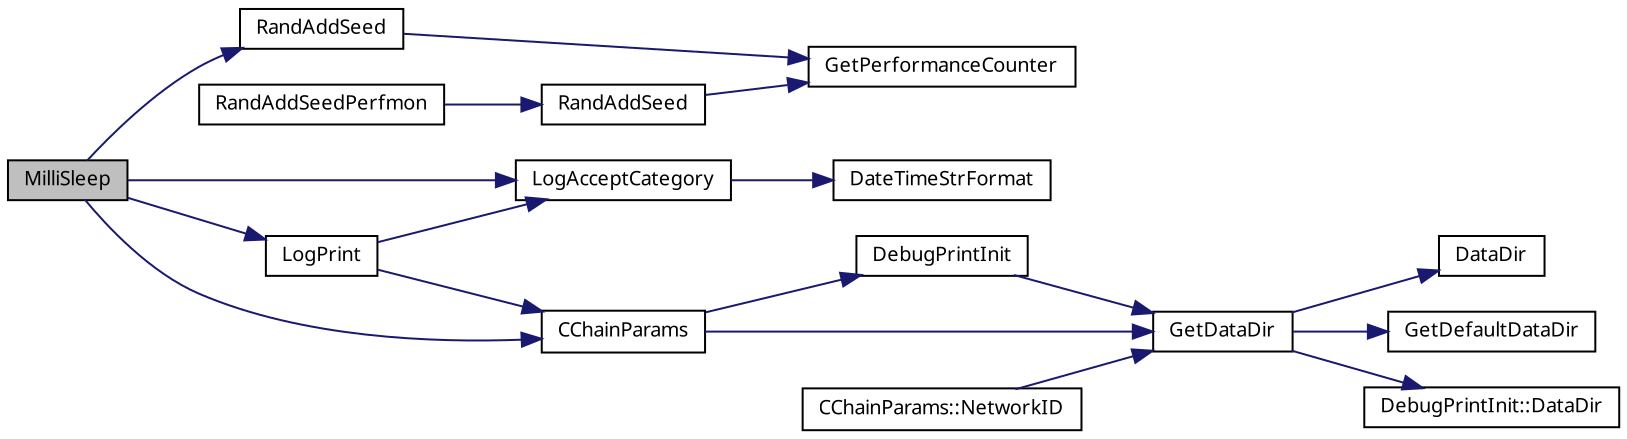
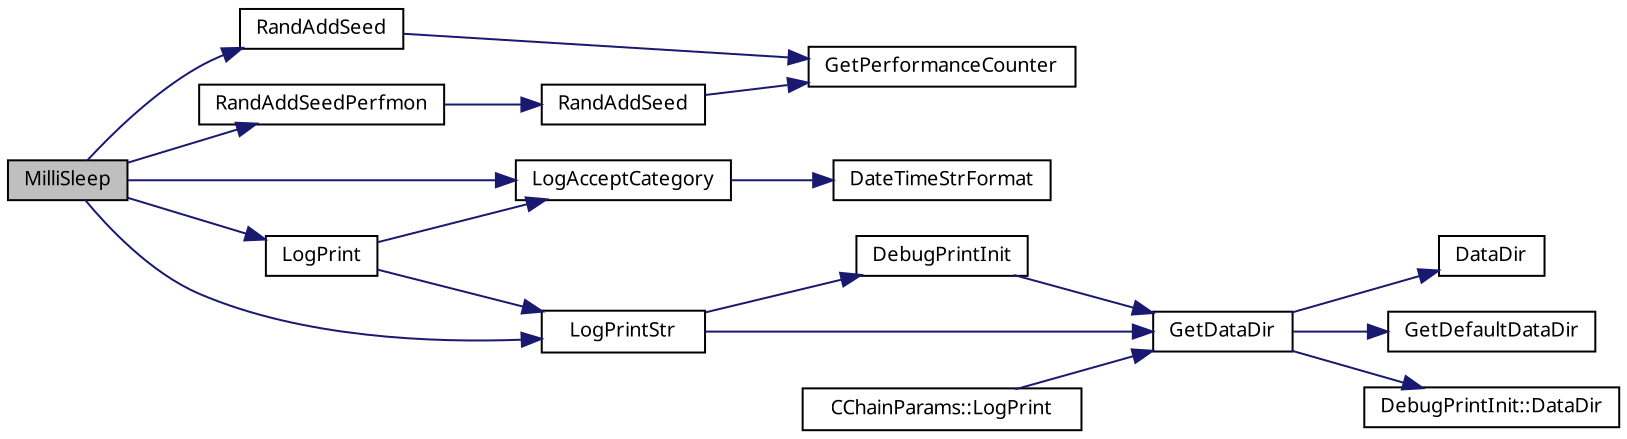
edge "MilliSleep" -> "RandAddSeedPerfmon": added
node "CChainParams": label "CChainParams" -> "LogPrintStr"
node "CChainParams::NetworkID": label "CChainParams::NetworkID" -> "CChainParams::LogPrint"
